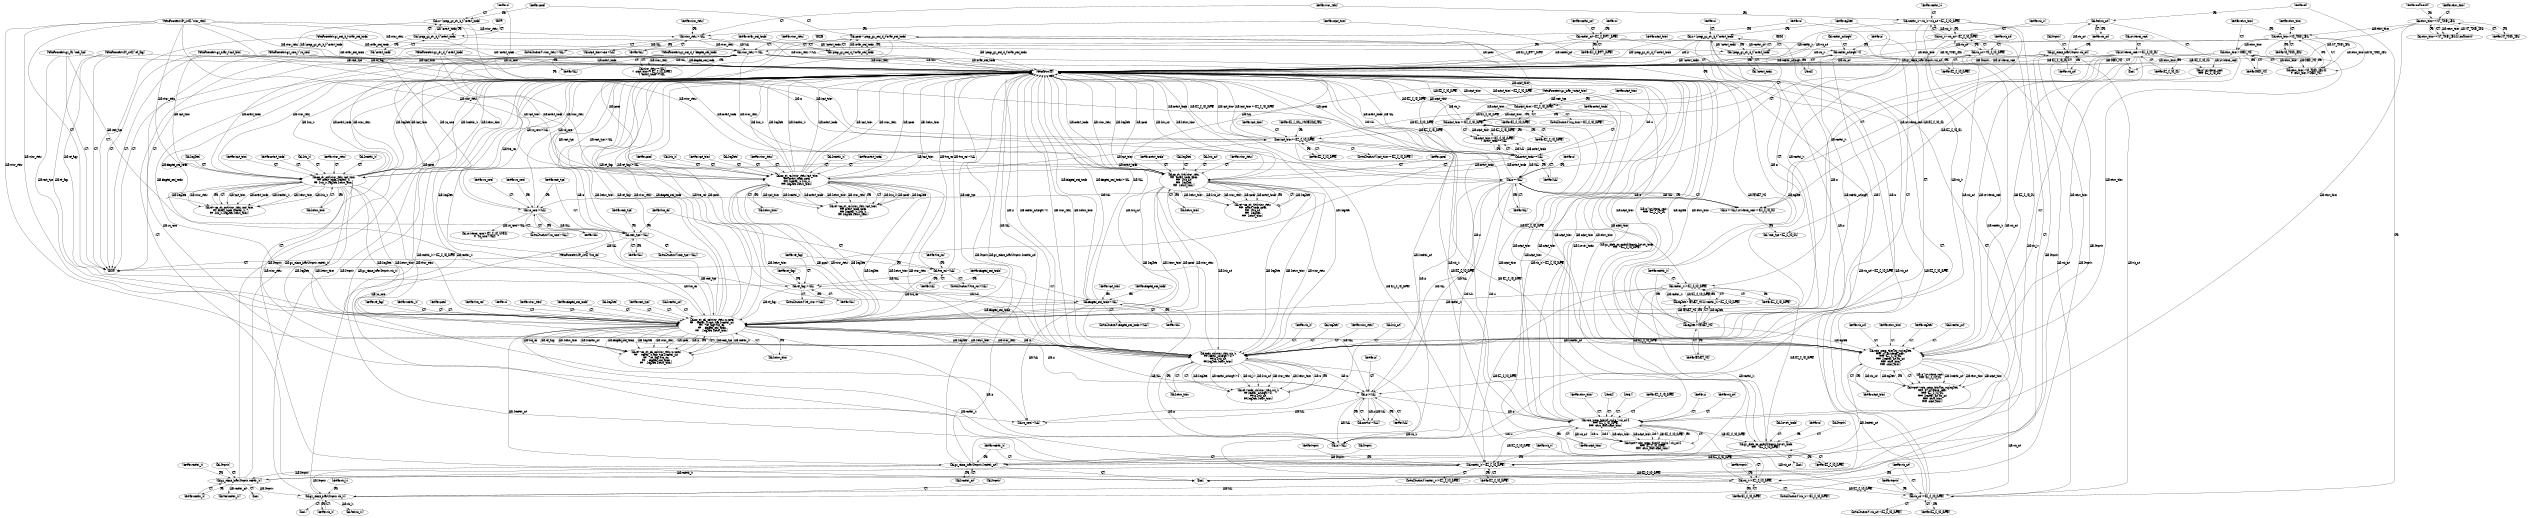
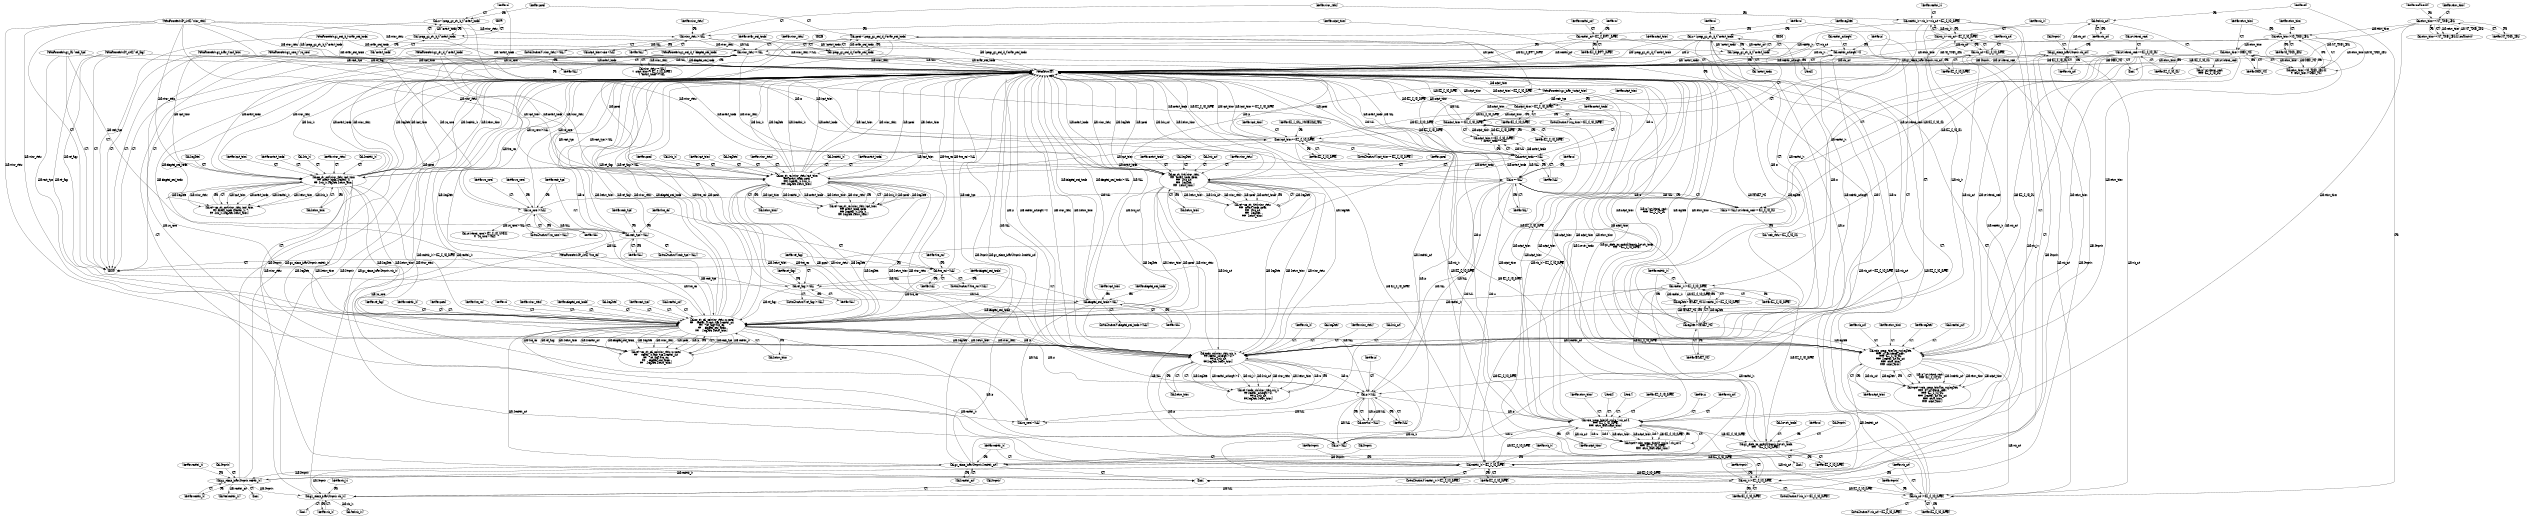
edge "(Call,free(mic_out))" -> "(MethodReturn,RET)": label "DDG: mic_out" -> "AST: mic_out"
node "(Call,mic_out = MIC_C_NO_BUFFER)": label "(Call,mic_out = MIC_C_NO_BUFFER)" -> "(Call,mic_out = GSS_C_NO_BUFFER)"
edge "(MethodParameterIn,gss_buffer_t output_token)" -> "(MethodReturn,RET)": reversed
edge "(Call,minor_status == NULL)" -> "(Call,context_handle == NULL)": label "DDG: mic_in" -> "DDG: NULL"
edge "(Call,minor_status == NULL)" -> "(Call,sc == NULL)": label "DDG: NULL" -> "DDG: sc"
node "(Call,*mech_type = GSS_C_NO_OID)": label "(Call,*mech_type = GSS_C_NO_OID)" -> "(Call,*mech_status = GSS_C_NO_OID)"
edge "(MethodParameterIn,OM_uint32 *time_rec)" -> "(Call,time_rec != NULL)": added, label "DDG: time_rec"
node "(ControlStructure,if (ret_minor != NULL))": label "(ControlStructure,if (ret_minor != NULL))" -> "(ControlStructure,if (ret_flags != NULL))"
